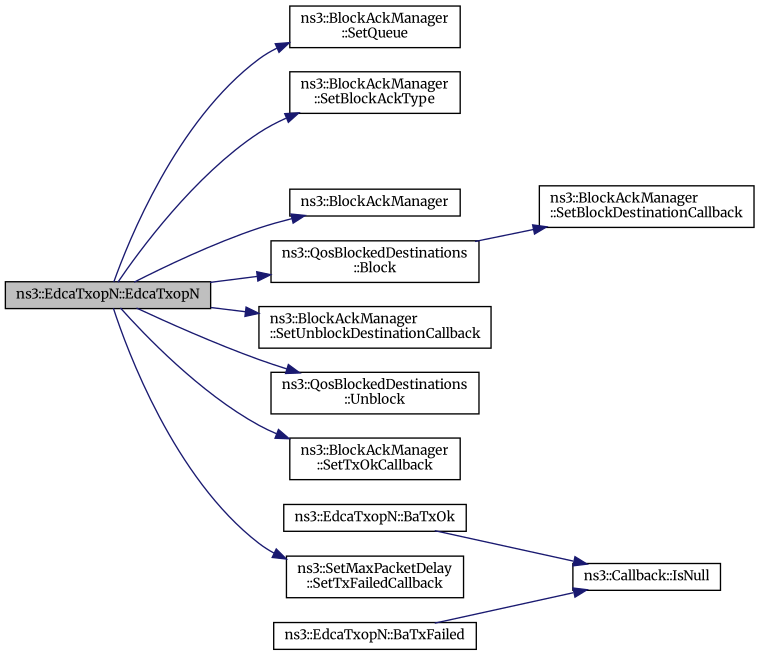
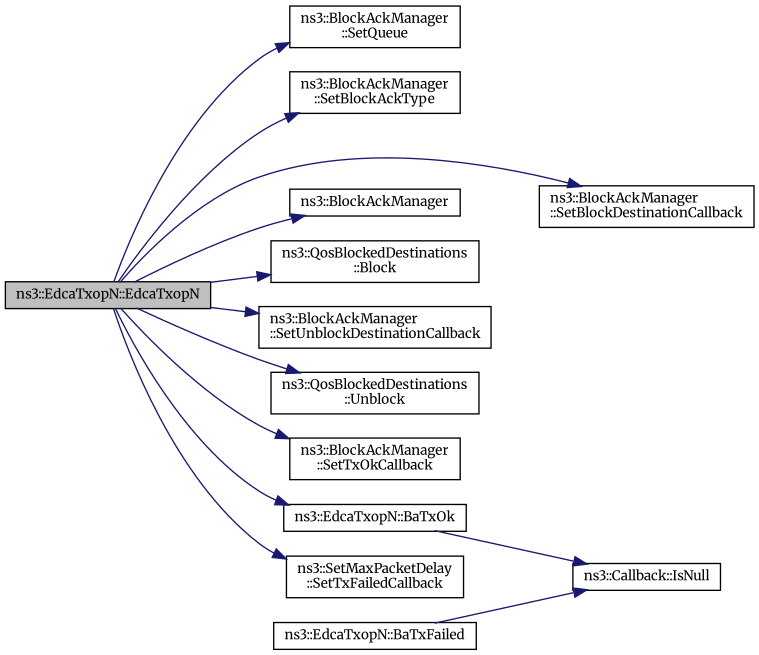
edge "ns3::QosBlockedDestinations ::Block" -> "ns3::BlockAckManager ::SetBlockDestinationCallback": now "ns3::EdcaTxopN::EdcaTxopN" -> "ns3::BlockAckManager ::SetBlockDestinationCallback"
edge "ns3::EdcaTxopN::EdcaTxopN" -> "ns3::EdcaTxopN::BaTxOk": added
